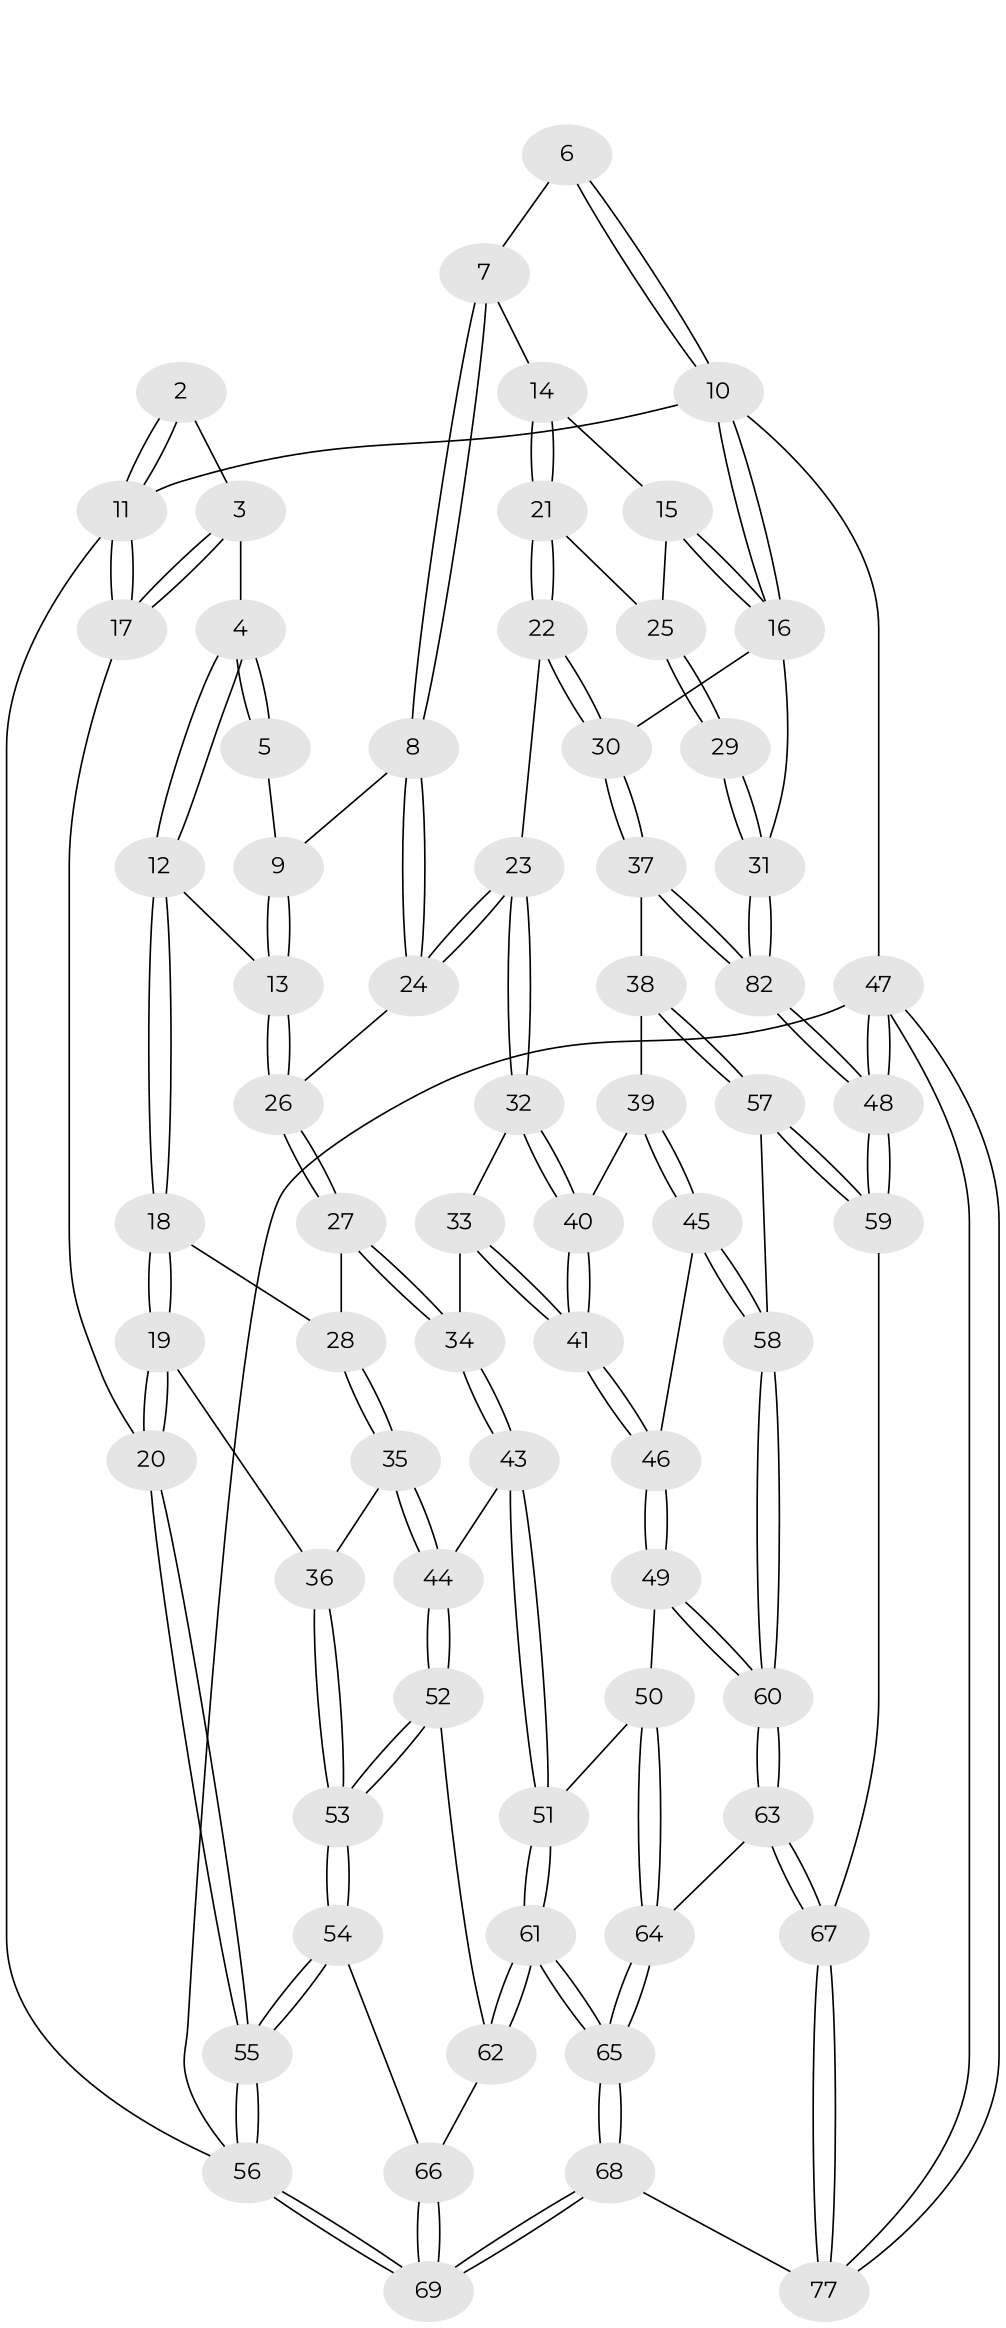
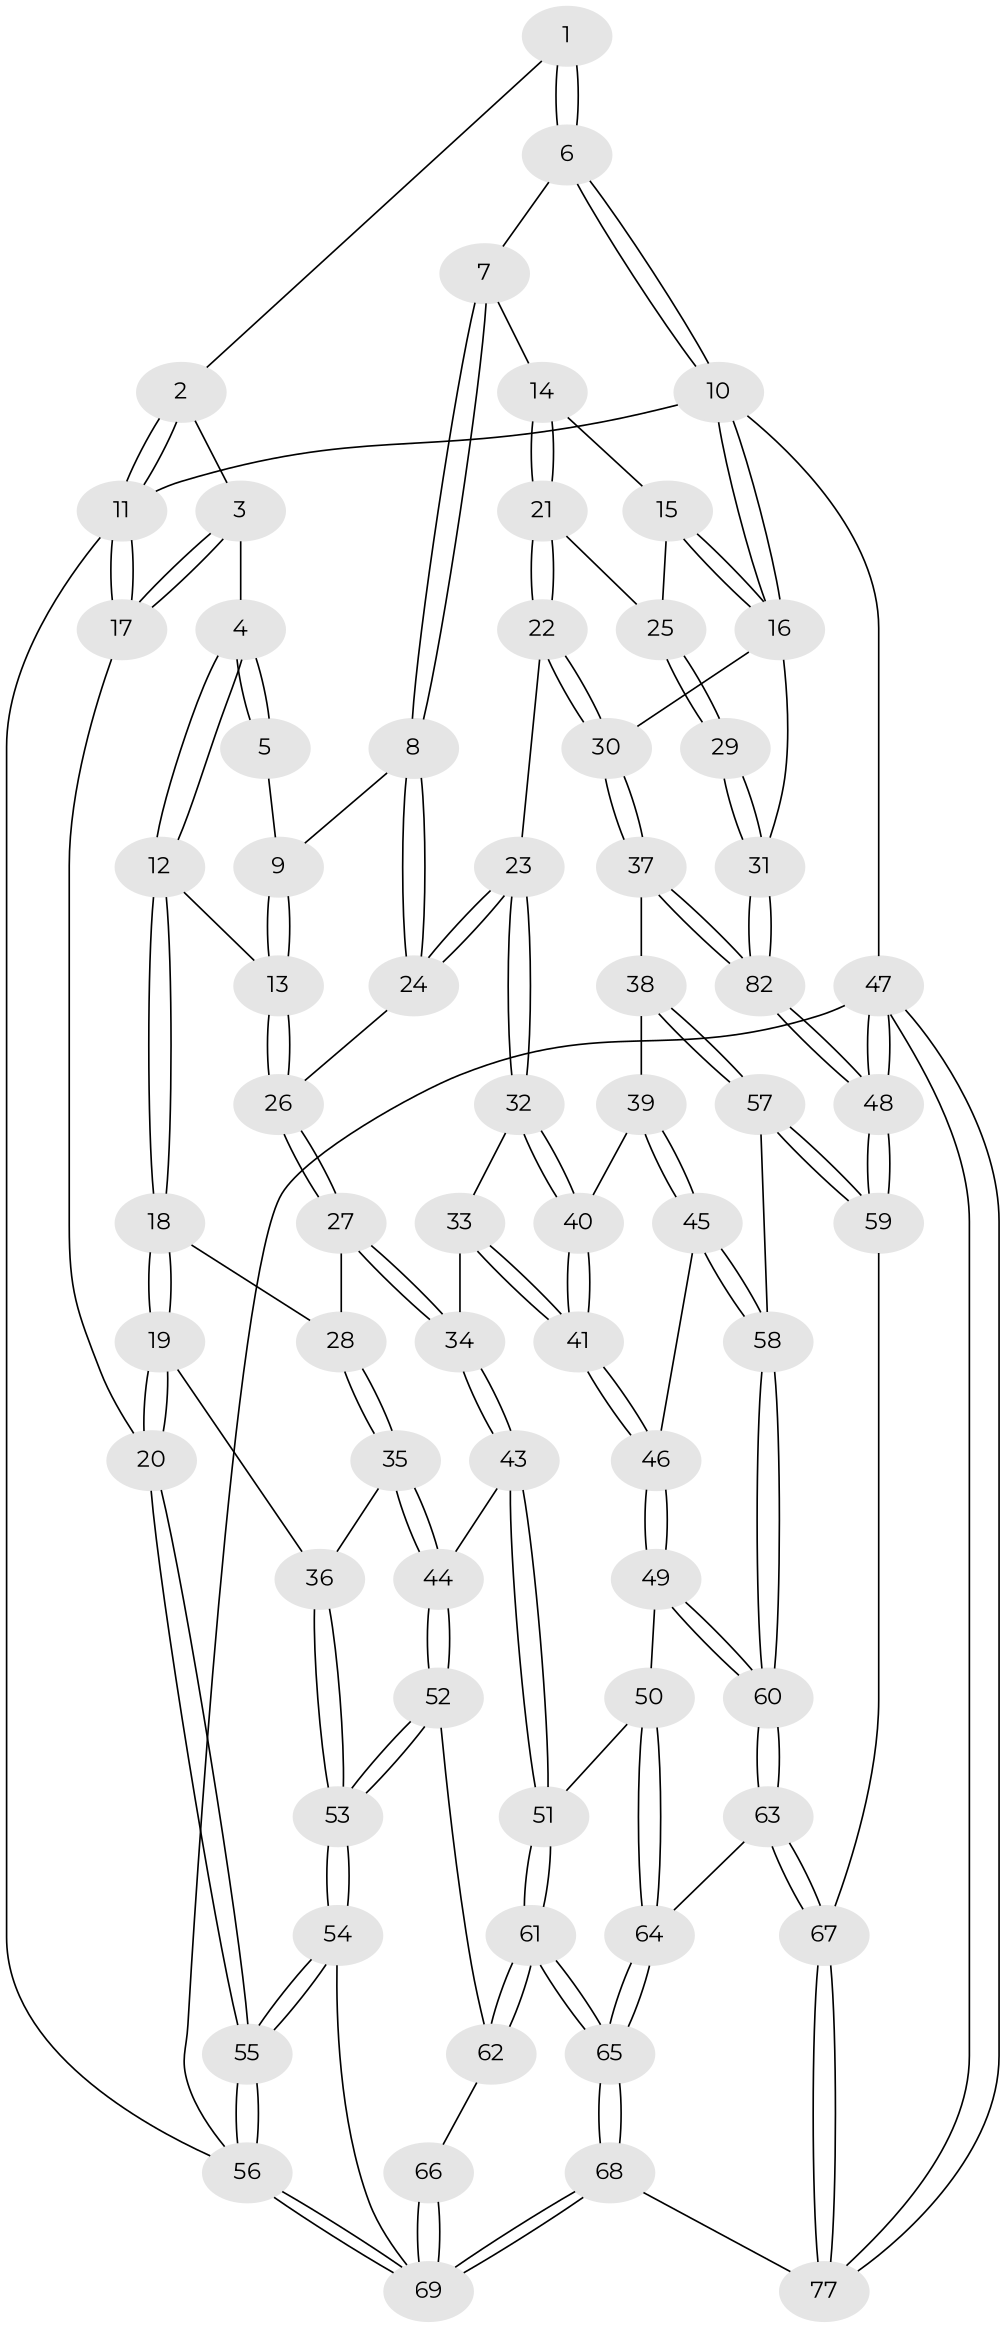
node "1": added
edge "54" -- "66": now "54" -- "69"
